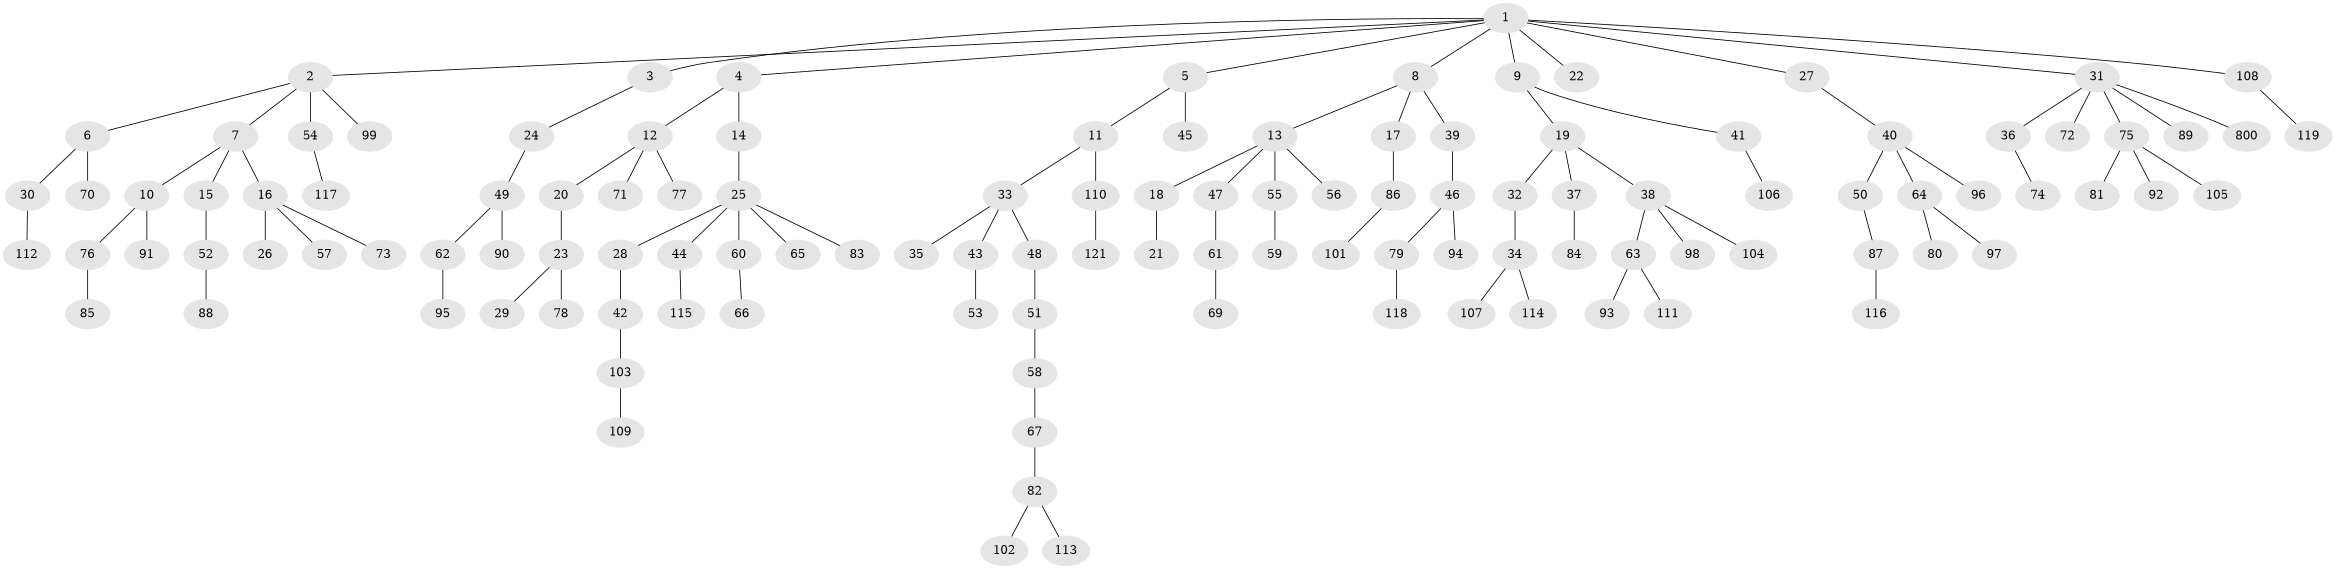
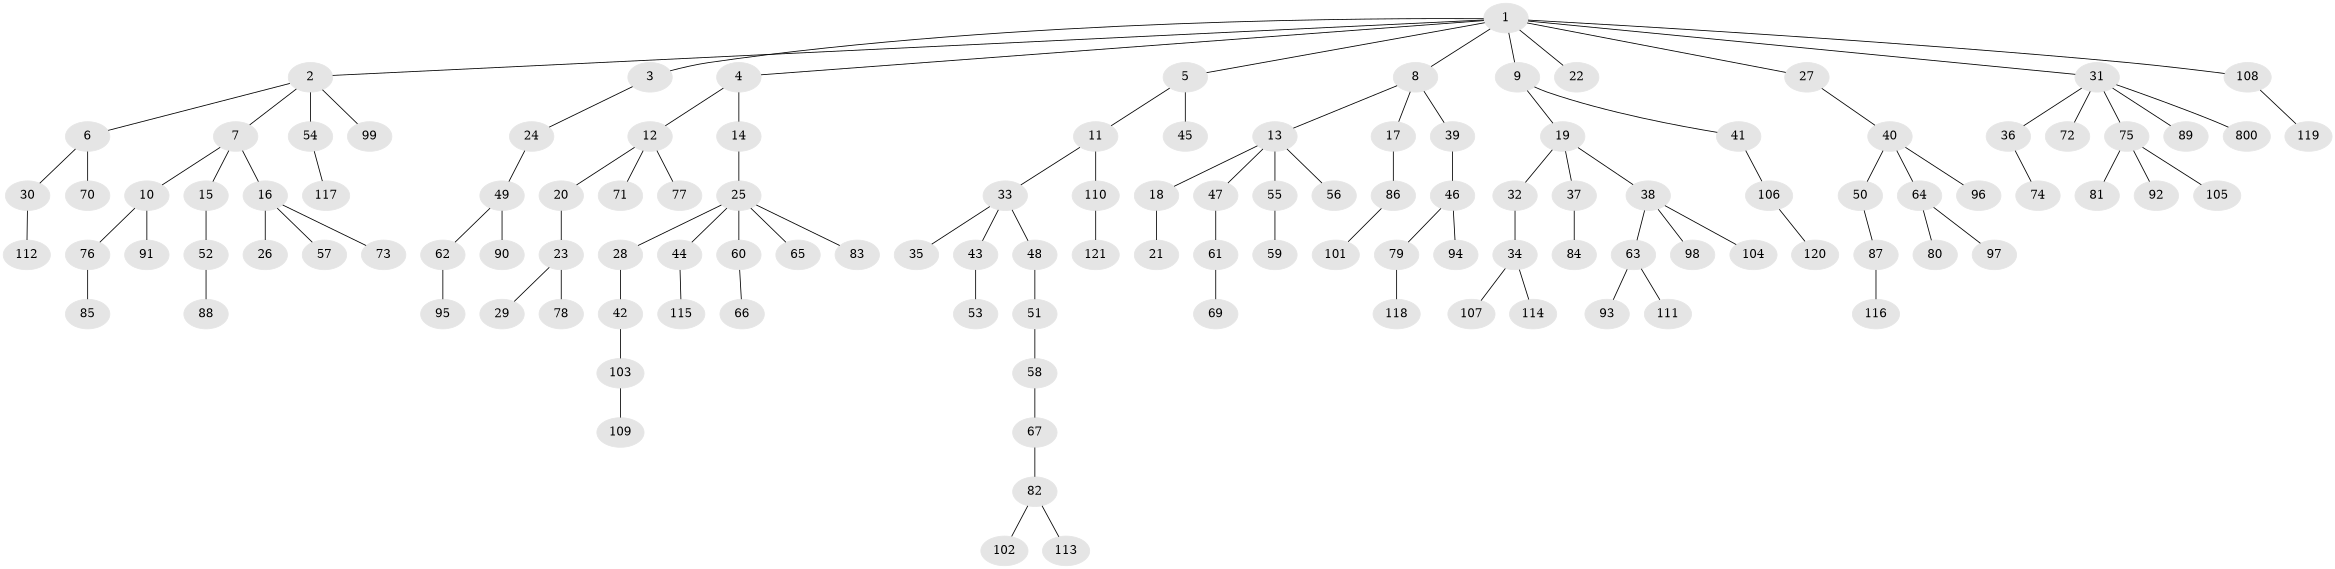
node "120": added
